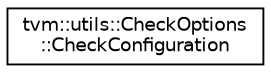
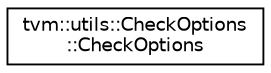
node "tvm::utils::CheckOptions ::CheckConfiguration": label "tvm::utils::CheckOptions ::CheckConfiguration" -> "tvm::utils::CheckOptions ::CheckOptions"
